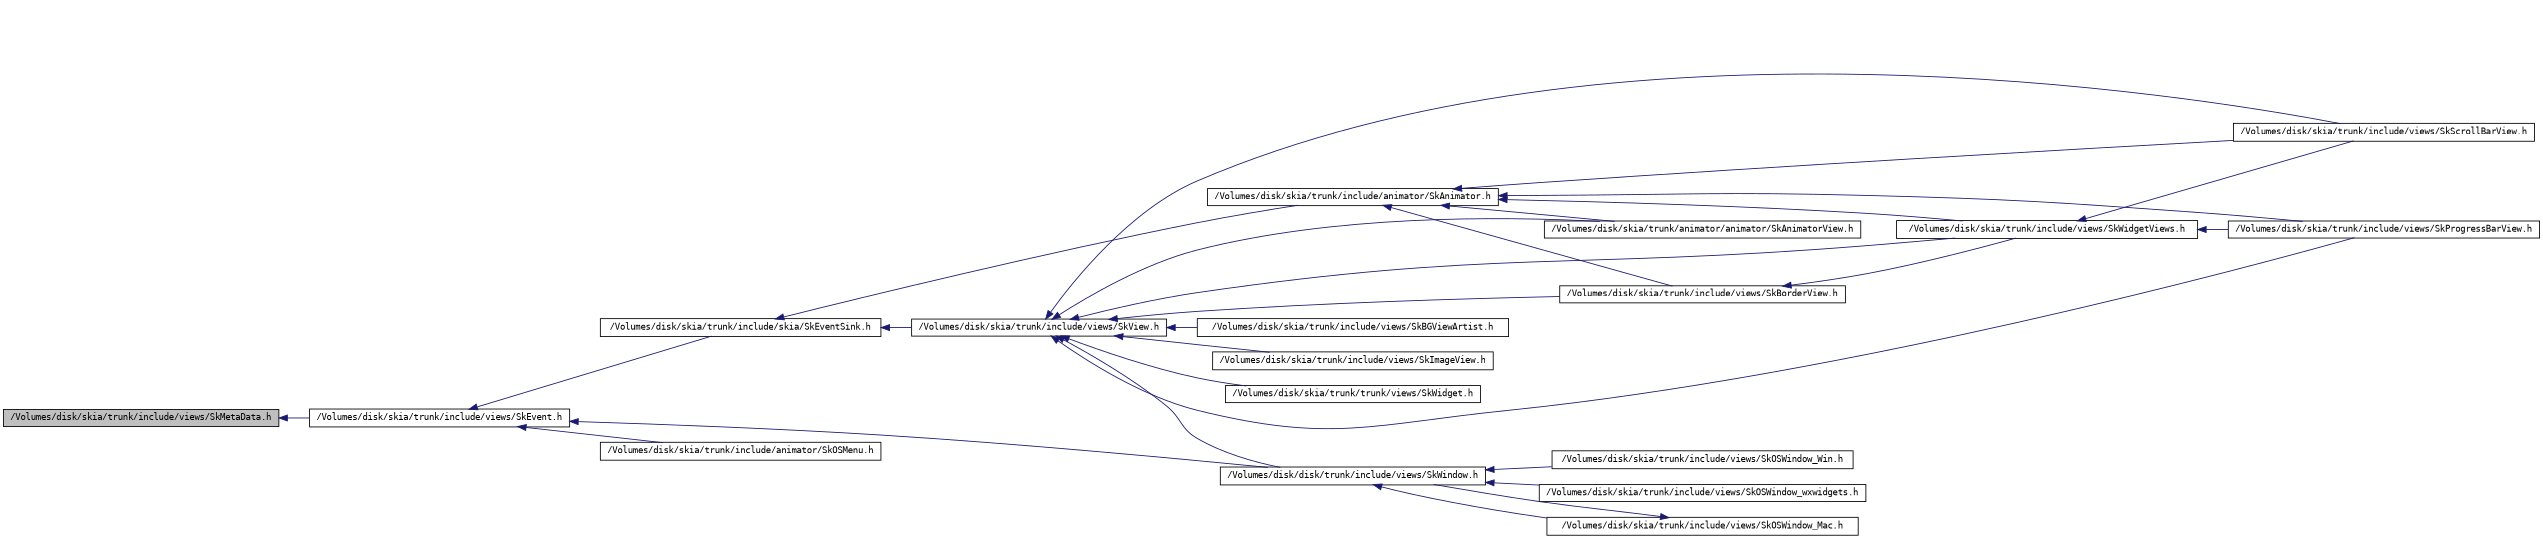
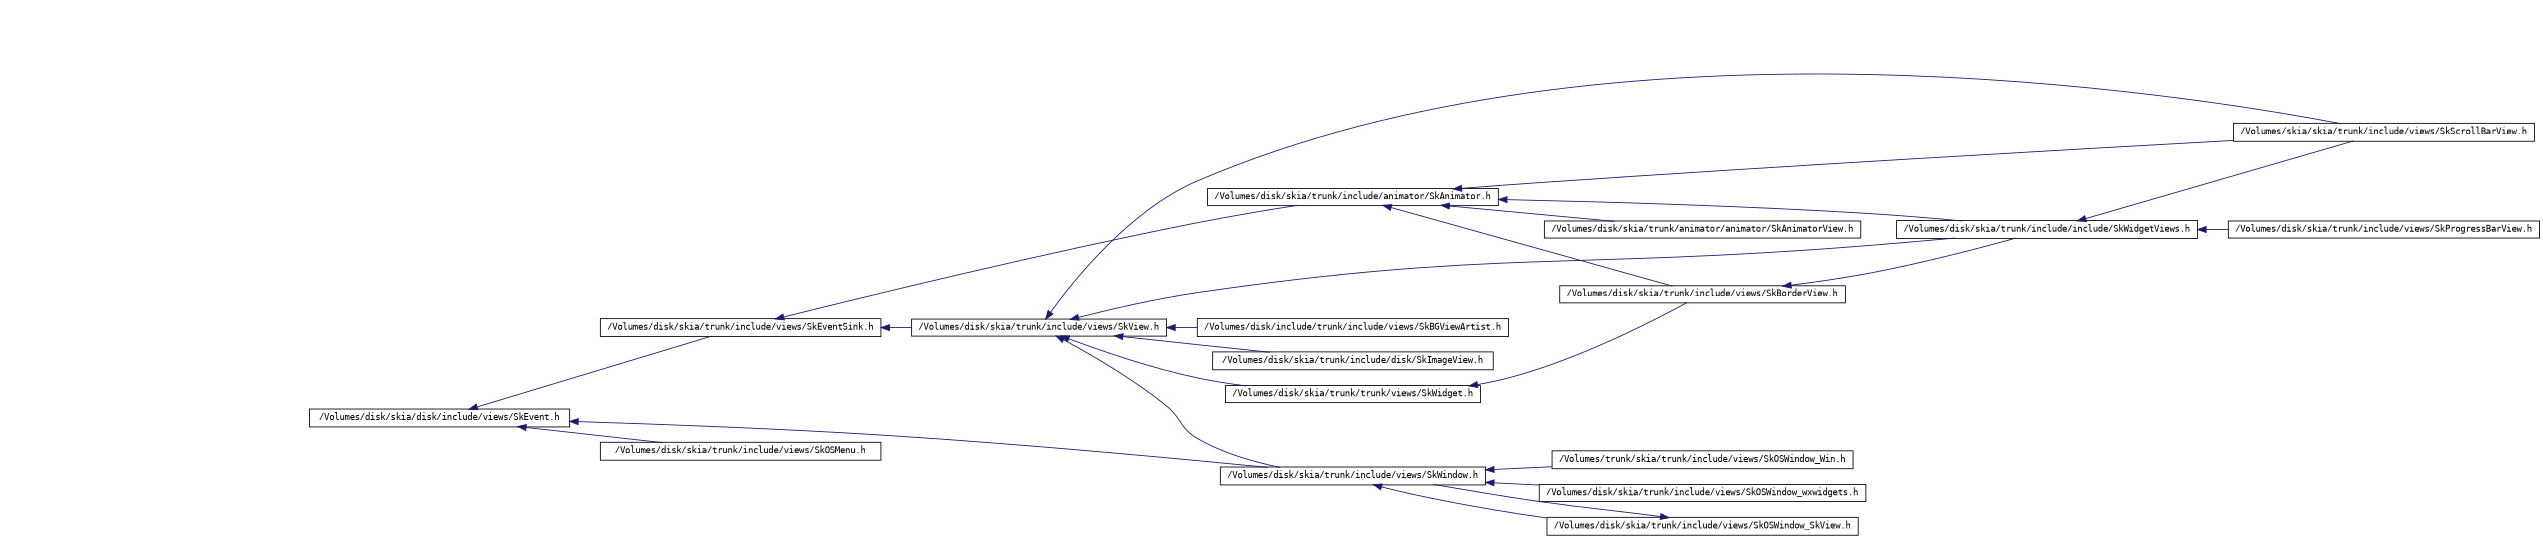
node "/Volumes/disk/skia/trunk/include/views/SkScrollBarView.h": label "/Volumes/disk/skia/trunk/include/views/SkScrollBarView.h" -> "/Volumes/skia/skia/trunk/include/views/SkScrollBarView.h"
edge "/Volumes/disk/skia/trunk/include/views/SkProgressBarView.h" -> "/Volumes/disk/skia/trunk/include/animator/SkAnimator.h": removed
edge "/Volumes/disk/skia/trunk/animator/animator/SkAnimatorView.h" -> "/Volumes/disk/skia/trunk/include/views/SkView.h": removed
node "/Volumes/disk/skia/trunk/include/views/SkWidgetViews.h": label "/Volumes/disk/skia/trunk/include/views/SkWidgetViews.h" -> "/Volumes/disk/skia/trunk/include/include/SkWidgetViews.h"
edge "/Volumes/disk/skia/trunk/include/views/SkBorderView.h" -> "/Volumes/disk/skia/trunk/include/views/SkView.h": now "/Volumes/disk/skia/trunk/include/views/SkBorderView.h" -> "/Volumes/disk/skia/trunk/trunk/views/SkWidget.h"
node "/Volumes/disk/skia/trunk/include/skia/SkEventSink.h": label "/Volumes/disk/skia/trunk/include/skia/SkEventSink.h" -> "/Volumes/disk/skia/trunk/include/views/SkEventSink.h"
node "/Volumes/disk/skia/trunk/include/views/SkBGViewArtist.h": label "/Volumes/disk/skia/trunk/include/views/SkBGViewArtist.h" -> "/Volumes/disk/include/trunk/include/views/SkBGViewArtist.h"
node "/Volumes/disk/skia/trunk/include/views/SkImageView.h": label "/Volumes/disk/skia/trunk/include/views/SkImageView.h" -> "/Volumes/disk/skia/trunk/include/disk/SkImageView.h"
edge "/Volumes/disk/skia/trunk/include/views/SkProgressBarView.h" -> "/Volumes/disk/skia/trunk/include/views/SkView.h": removed
node "/Volumes/disk/skia/trunk/include/views/SkMetaData.h": removed
node "/Volumes/disk/skia/trunk/include/views/SkEvent.h": label "/Volumes/disk/skia/trunk/include/views/SkEvent.h" -> "/Volumes/disk/skia/disk/include/views/SkEvent.h"
node "/Volumes/disk/skia/trunk/include/animator/SkOSMenu.h": label "/Volumes/disk/skia/trunk/include/animator/SkOSMenu.h" -> "/Volumes/disk/skia/trunk/include/views/SkOSMenu.h"
node "/Volumes/disk/skia/trunk/include/views/SkOSWindow_Win.h": label "/Volumes/disk/skia/trunk/include/views/SkOSWindow_Win.h" -> "/Volumes/trunk/skia/trunk/include/views/SkOSWindow_Win.h"
node "/Volumes/disk/disk/trunk/include/views/SkWindow.h": label "/Volumes/disk/disk/trunk/include/views/SkWindow.h" -> "/Volumes/disk/skia/trunk/include/views/SkWindow.h"
node "/Volumes/disk/skia/trunk/include/views/SkOSWindow_Mac.h": label "/Volumes/disk/skia/trunk/include/views/SkOSWindow_Mac.h" -> "/Volumes/disk/skia/trunk/include/views/SkOSWindow_SkView.h"
